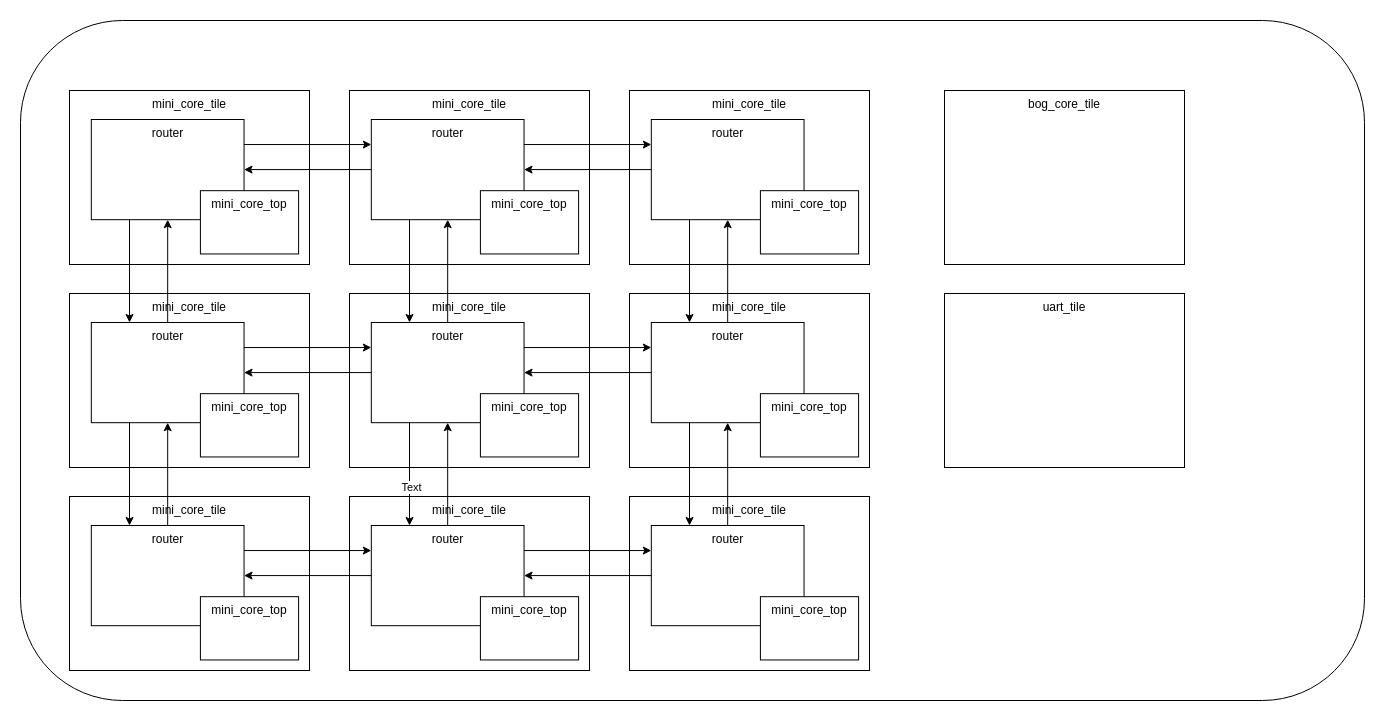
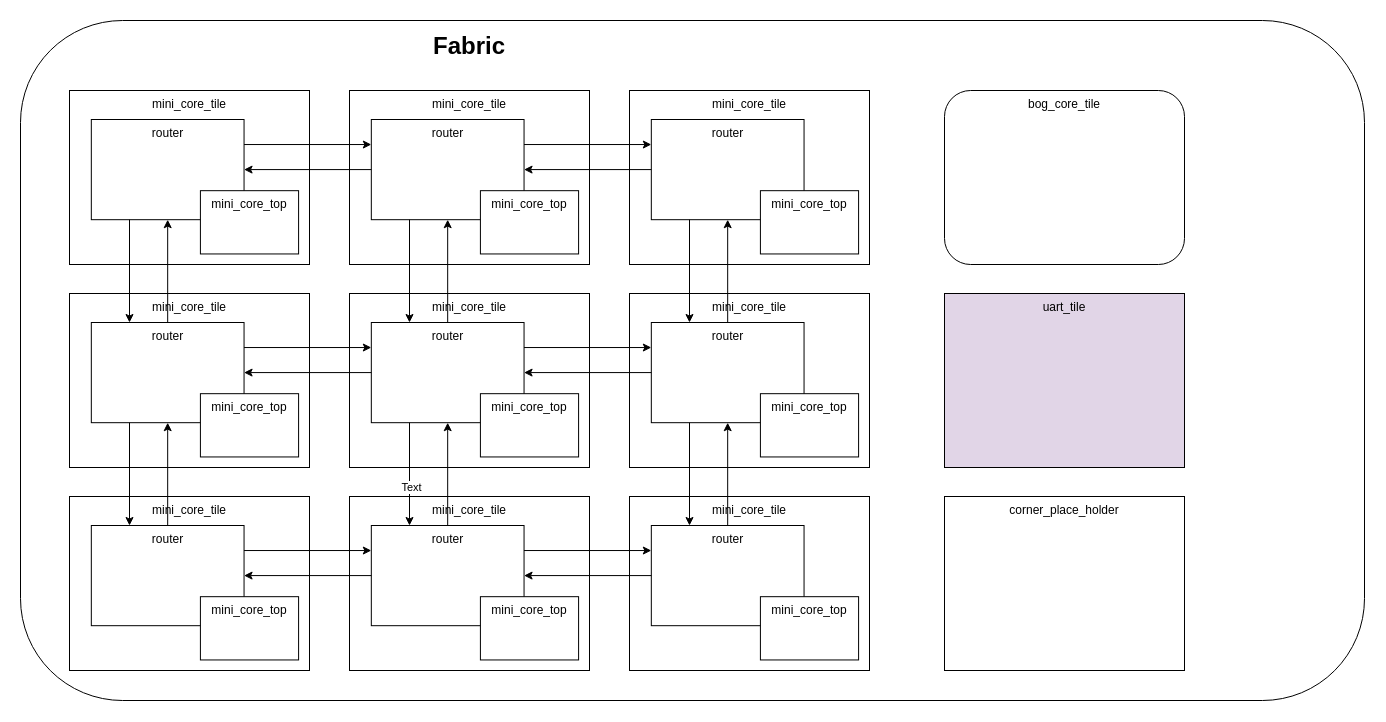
node "Fabric": added
node "bog_core_tile": shape rectangle -> rounded rectangle
node "uart_tile": fillcolor #ffffff -> #e1d5e7
node "corner_place_holder": added
